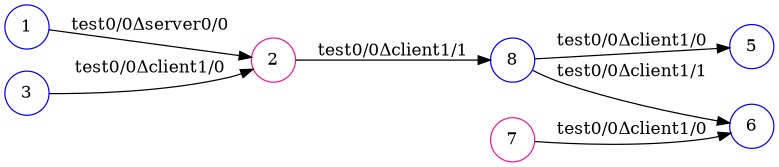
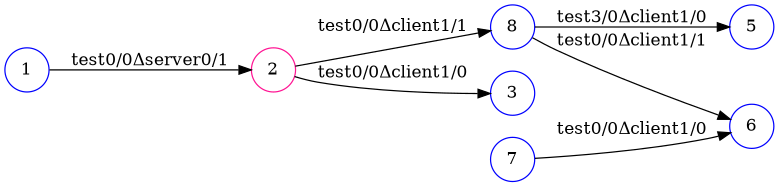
edge "1" -> "2": label "test0/0Δserver0/0" -> "test0/0Δserver0/1"
edge "8" -> "5": label "test0/0Δclient1/0" -> "test3/0Δclient1/0"
edge "3" -> "2": reversed
node "7": color deeppink -> blue
